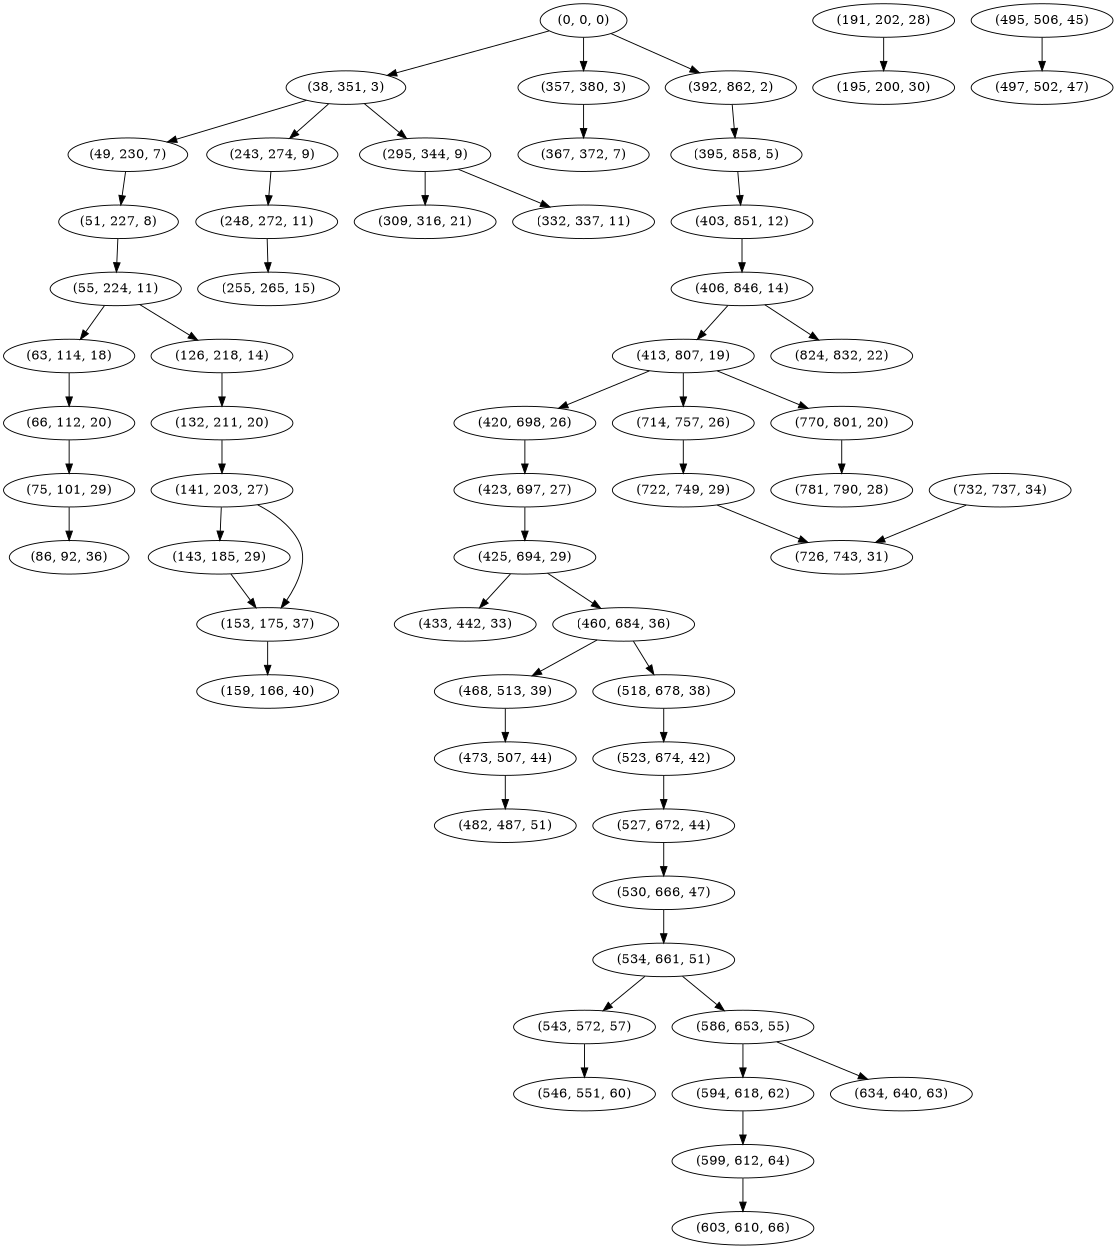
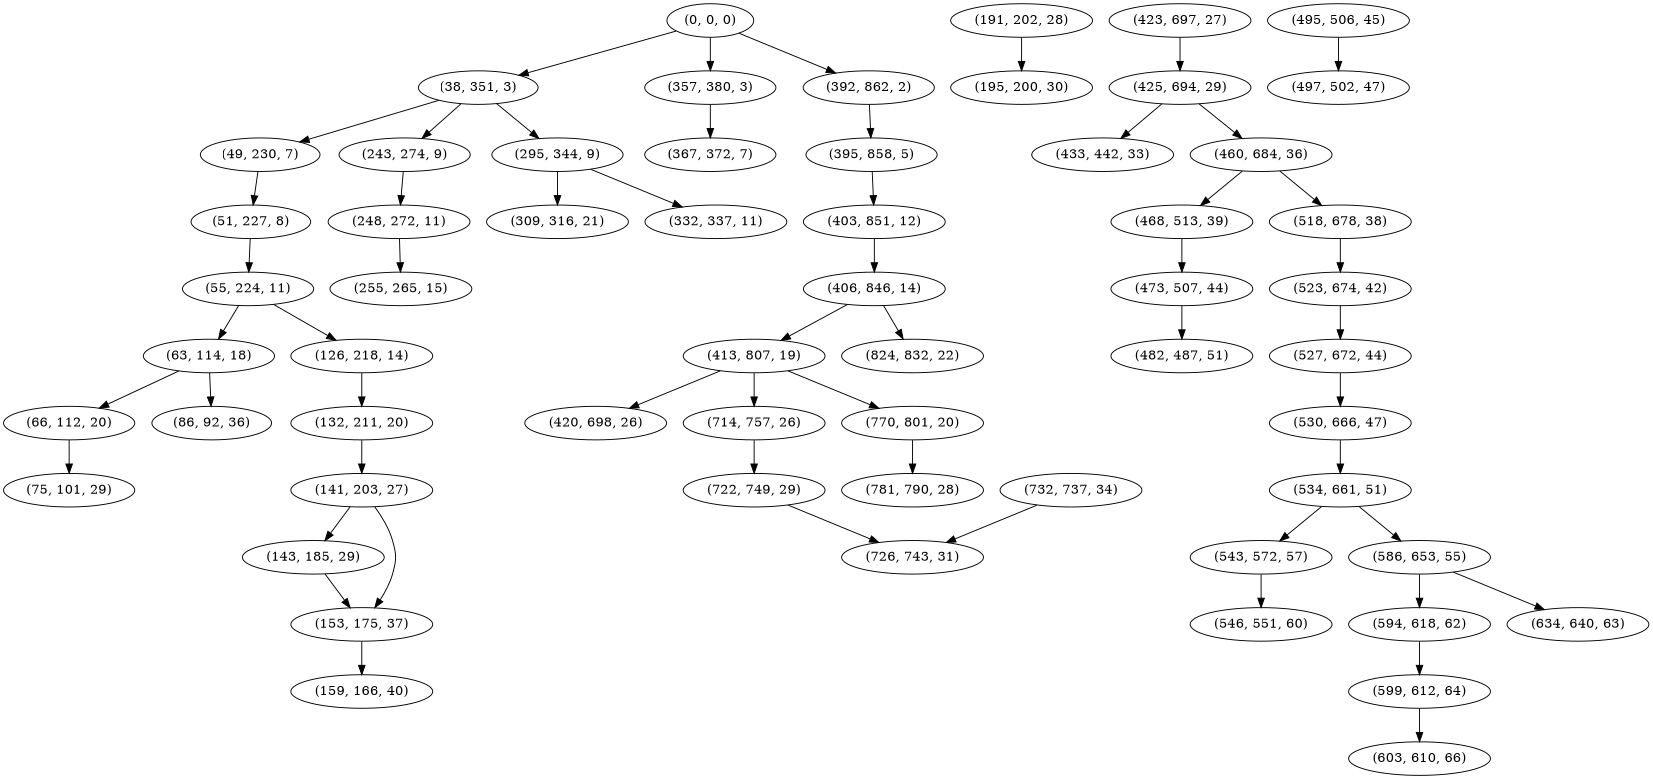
edge "(420, 698, 26)" -> "(423, 697, 27)": removed
edge "(75, 101, 29)" -> "(86, 92, 36)": now "(63, 114, 18)" -> "(86, 92, 36)"
